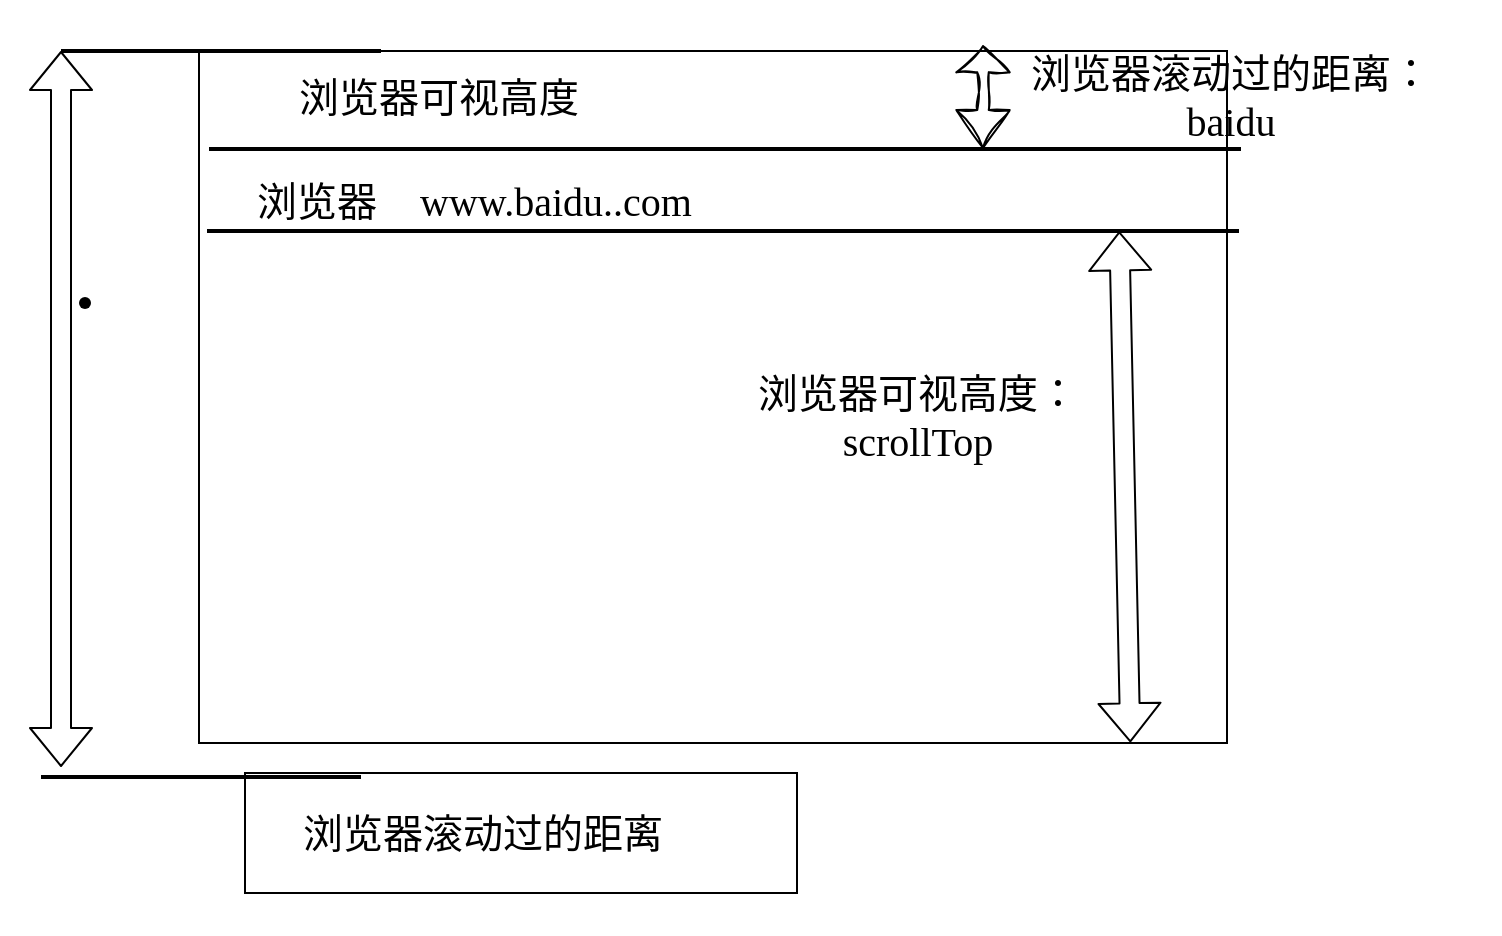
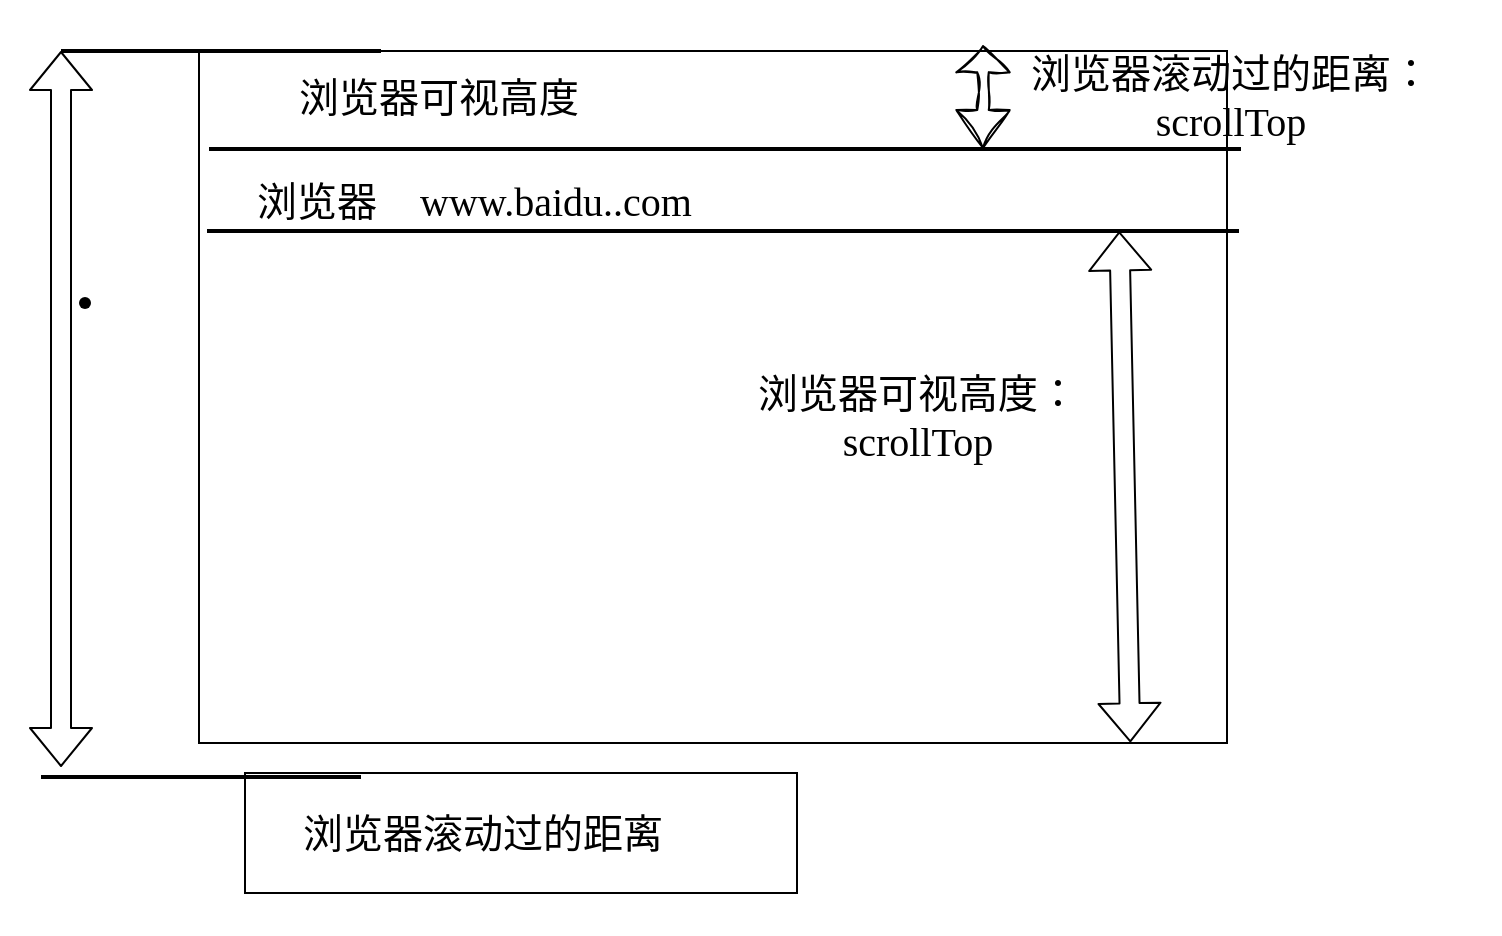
node "浏览器滚动过的距离：baidu": label "浏览器滚动过的距离：baidu" -> "浏览器滚动过的距离：scrollTop"
